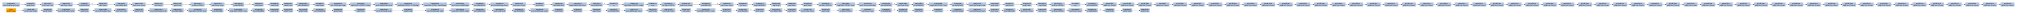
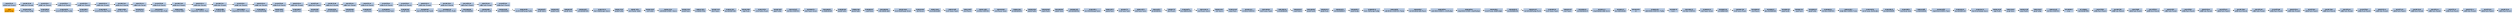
node "0x63d7fa24 addb %al, (%eax)": removed
node "0x0040630f call 0x00419f6e": added
